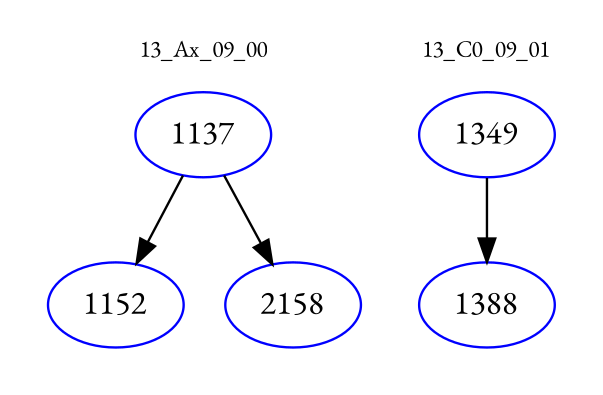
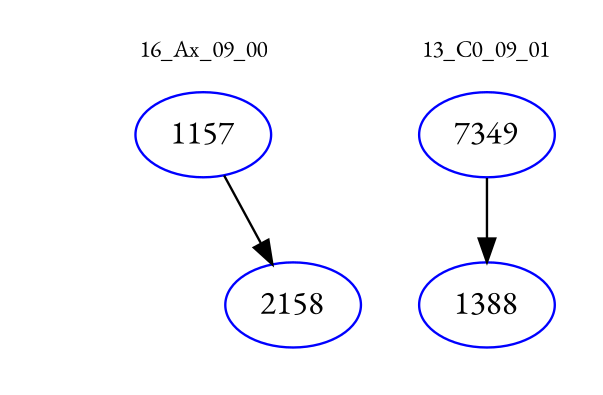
cluster "13_Ax_09_00": label "13_Ax_09_00" -> "16_Ax_09_00"
node "1137": label "1137" -> "1157"
node "1349": label "1349" -> "7349"
node "1152": removed
